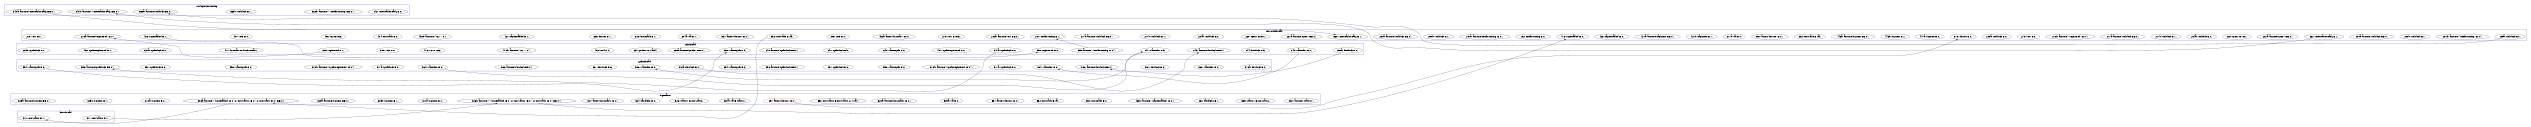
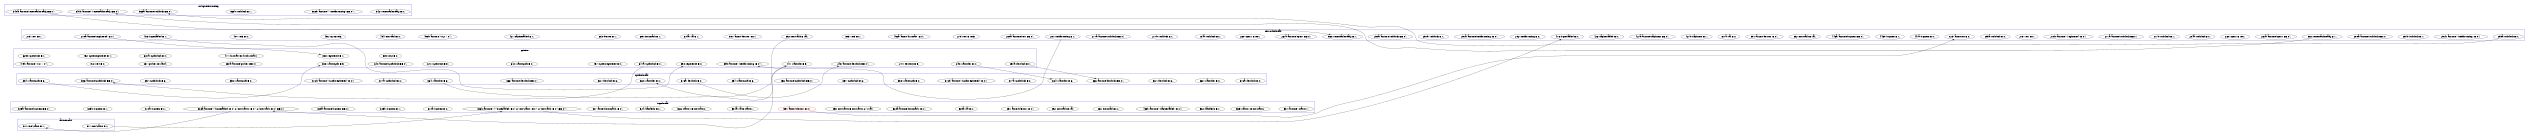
node "615: dev_on = 0;": label "615: dev_on = 0;" -> "615: assert_on = 0;"
edge "399: assume(!(netif_running != 0));" -> "281: netif_running = 1;": reversed
cluster "pci_thread": label "pci_thread" -> "pci_intr"
node "476: rc1 = ret2;": removed
edge "388: registered = 1;" -> "278a: assume(registered != 0);": reversed
cluster "irq_status": label "irq_status" -> "irq_thread"
cluster "dev_thread": label "dev_thread" -> "task_thread"
